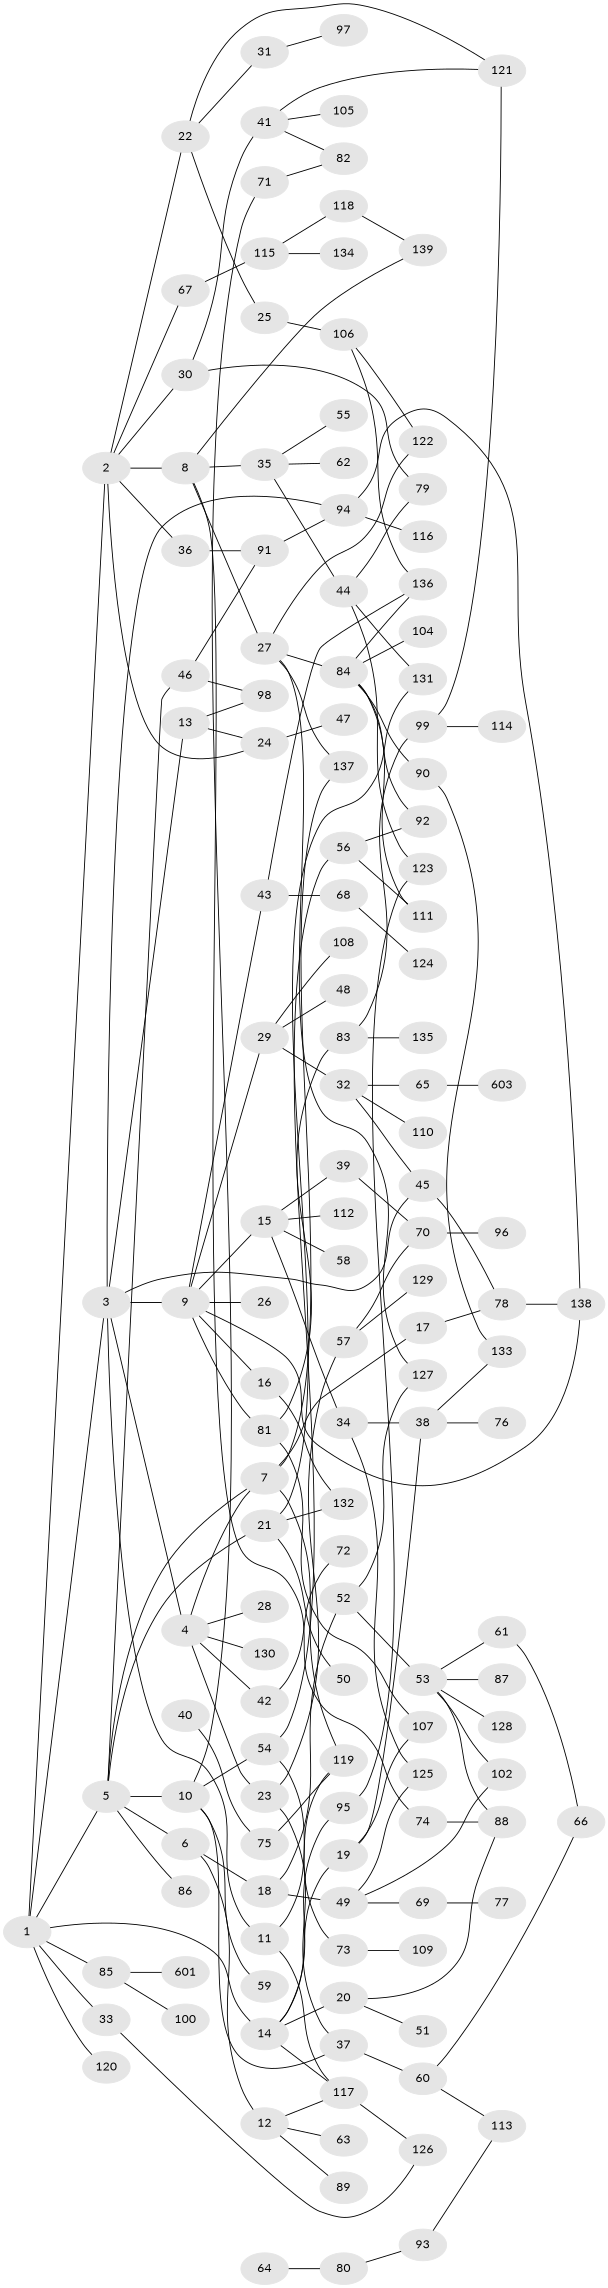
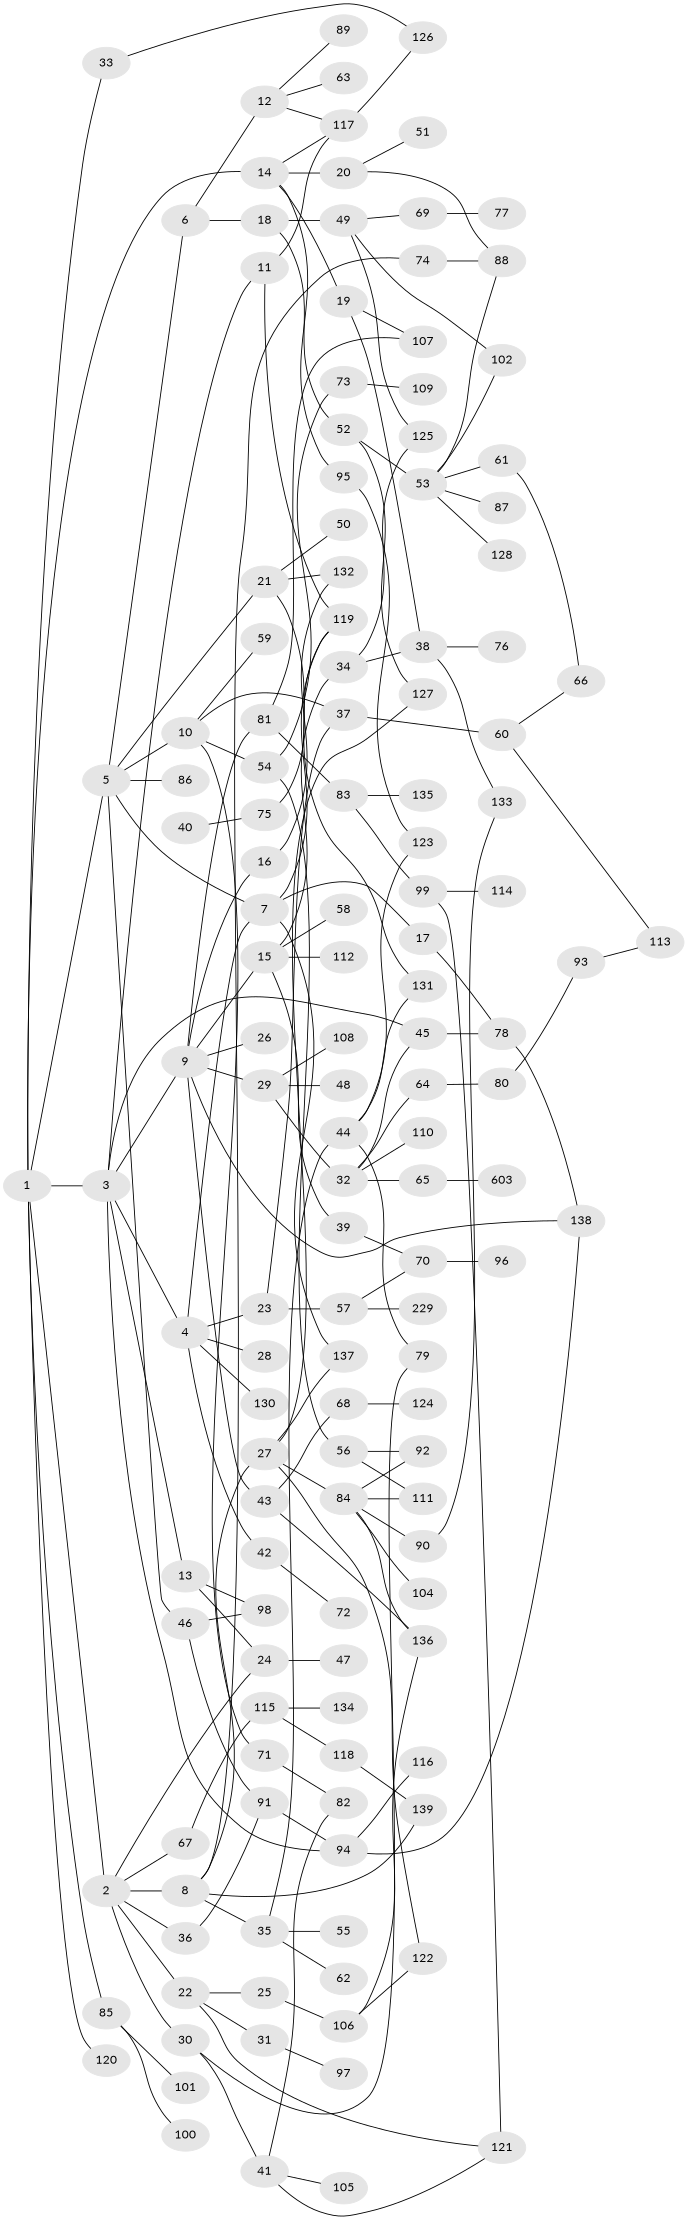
edge "64" -- "32": added
node "129": label "129" -> "229"
node "601": label "601" -> "101"
